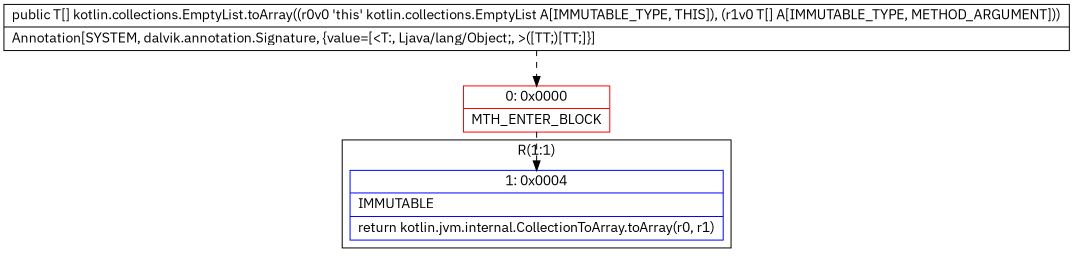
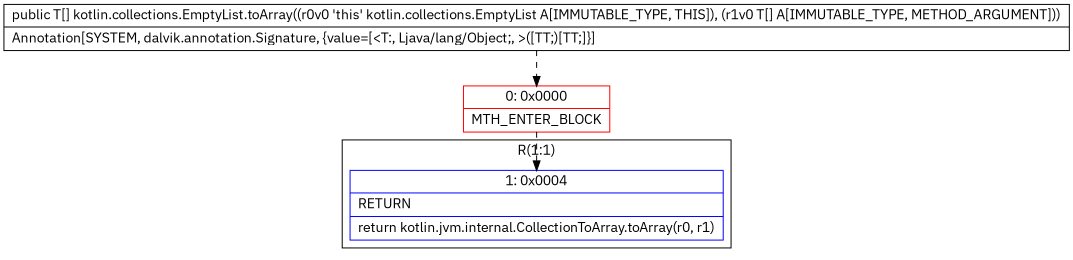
node "1: 0x0004": text "IMMUTABLE" -> "RETURN"
